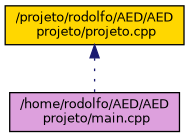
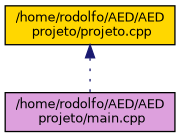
node "/projeto/rodolfo/AED/AED projeto/projeto.cpp": label "/projeto/rodolfo/AED/AED projeto/projeto.cpp" -> "/home/rodolfo/AED/AED projeto/projeto.cpp"
